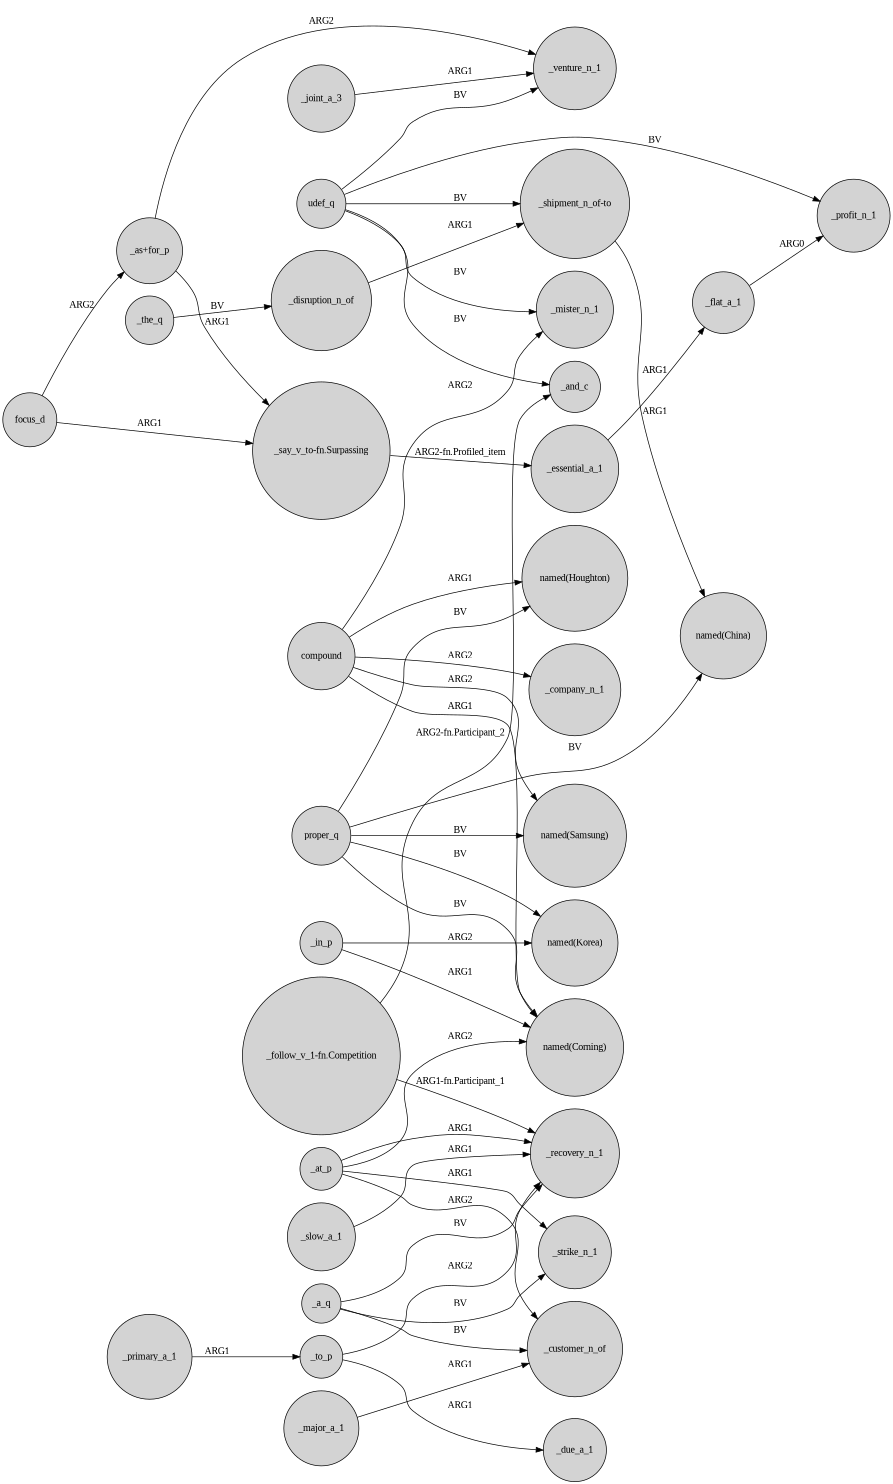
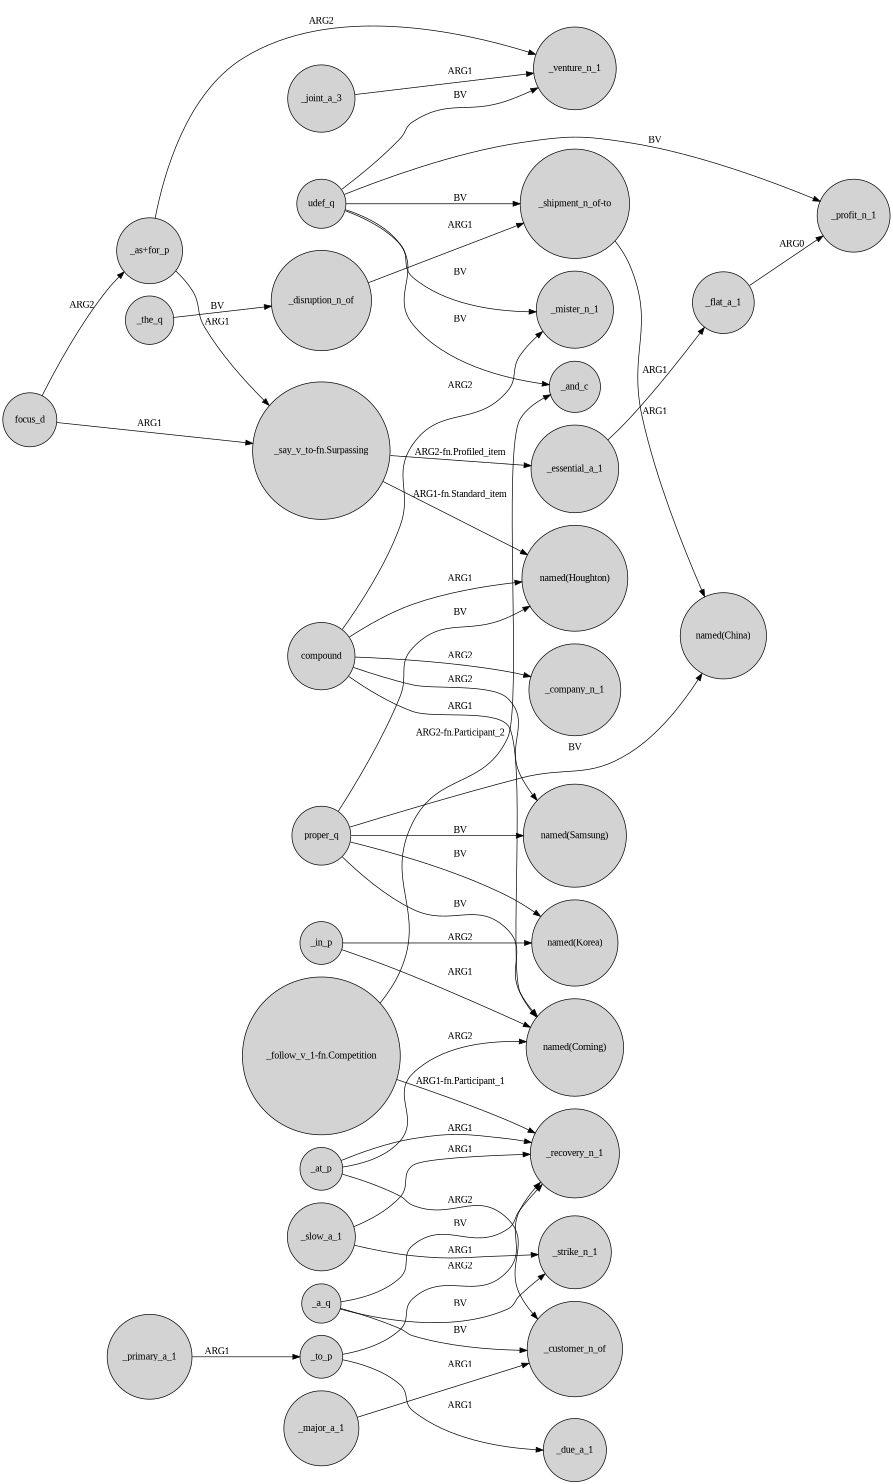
edge "_say_v_to-fn.Surpassing" -> "named(Houghton)": added, label "ARG1-fn.Standard_item"
edge "_at_p" -> "_strike_n_1": now "_slow_a_1" -> "_strike_n_1"
